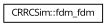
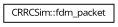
node "CRRCSim::fdm_fdm": label "CRRCSim::fdm_fdm" -> "CRRCSim::fdm_packet"
